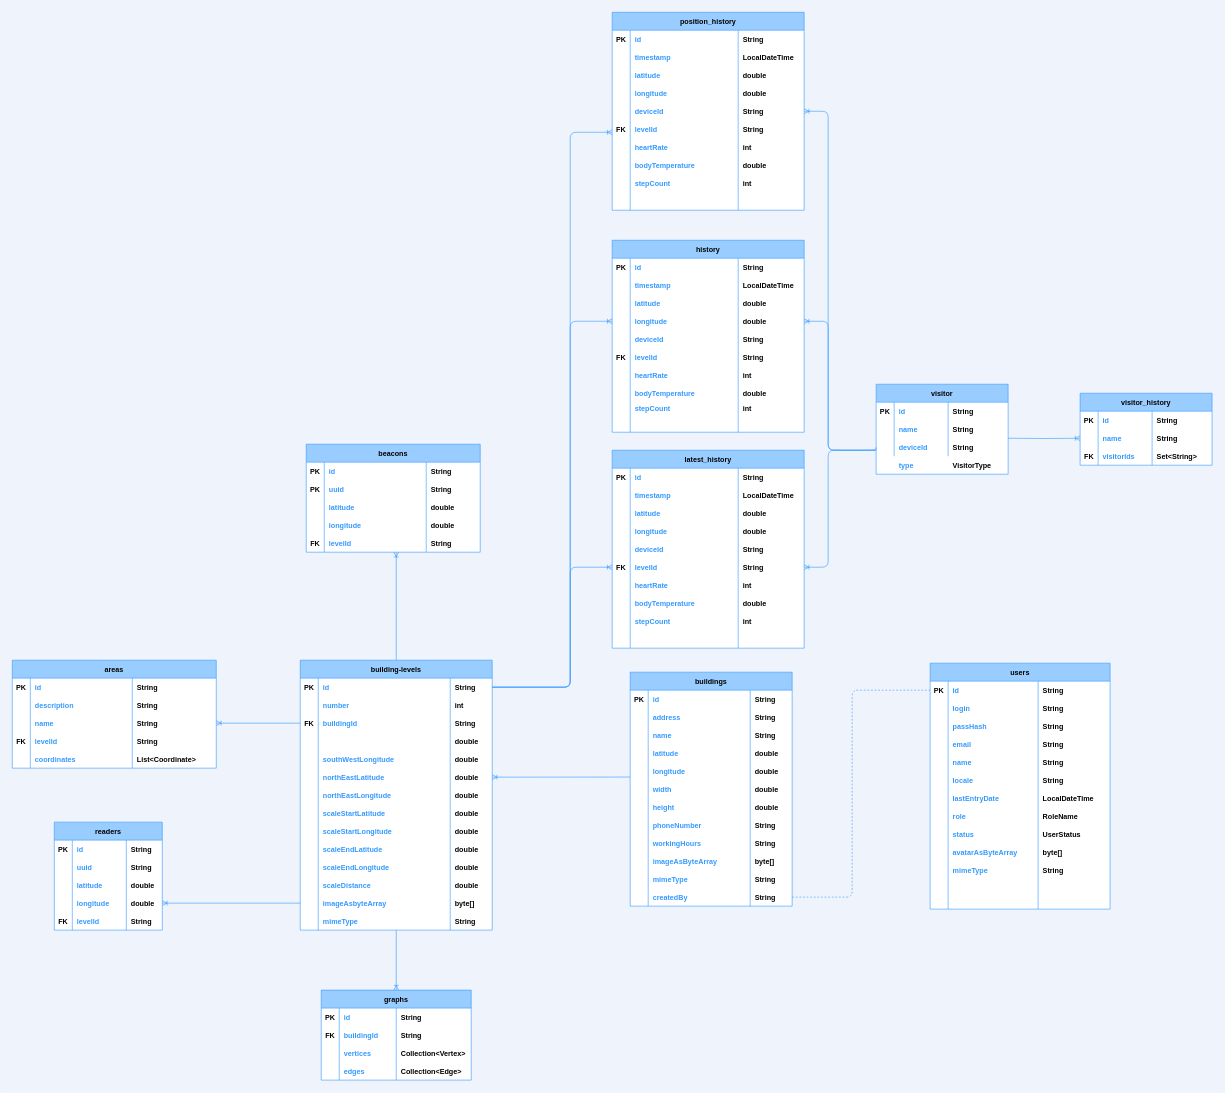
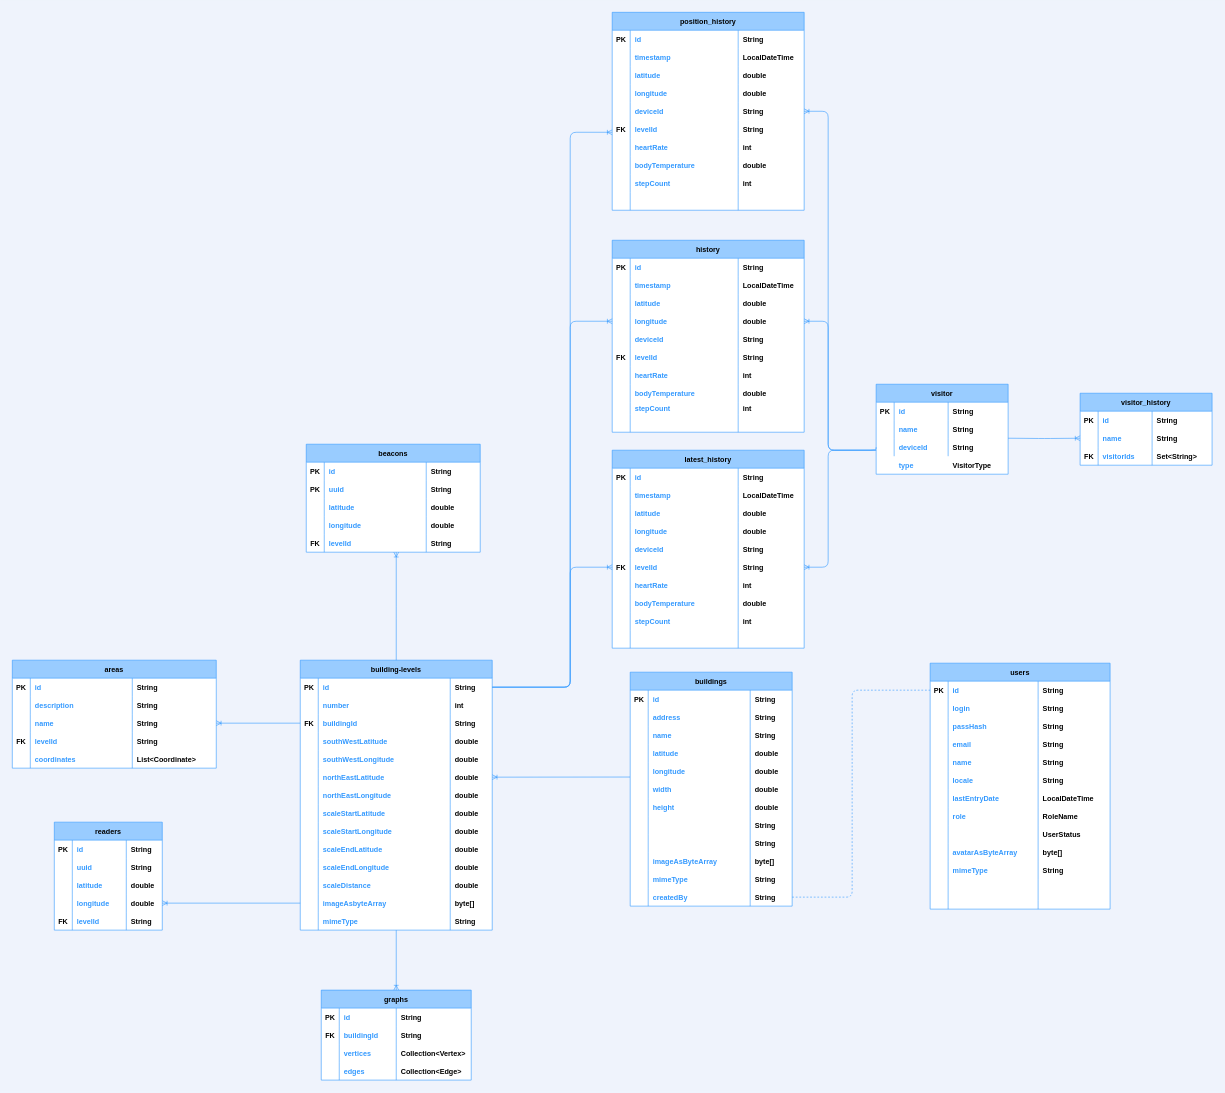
node "southWestLatitude": added
node "phoneNumber": removed
node "status": removed
node "workingHours": removed
